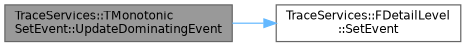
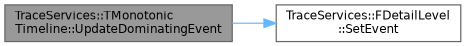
node "TraceServices::TMonotonic SetEvent::UpdateDominatingEvent": label "TraceServices::TMonotonic SetEvent::UpdateDominatingEvent" -> "TraceServices::TMonotonic Timeline::UpdateDominatingEvent"
